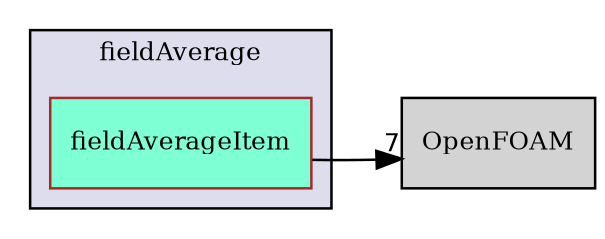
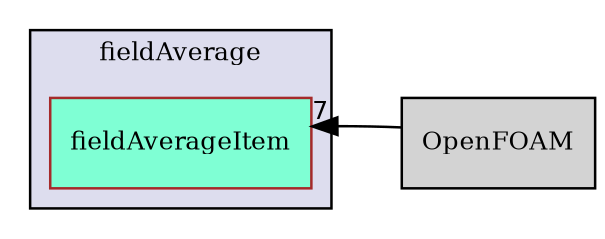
edge "fieldAverageItem" -> "OpenFOAM": reversed
